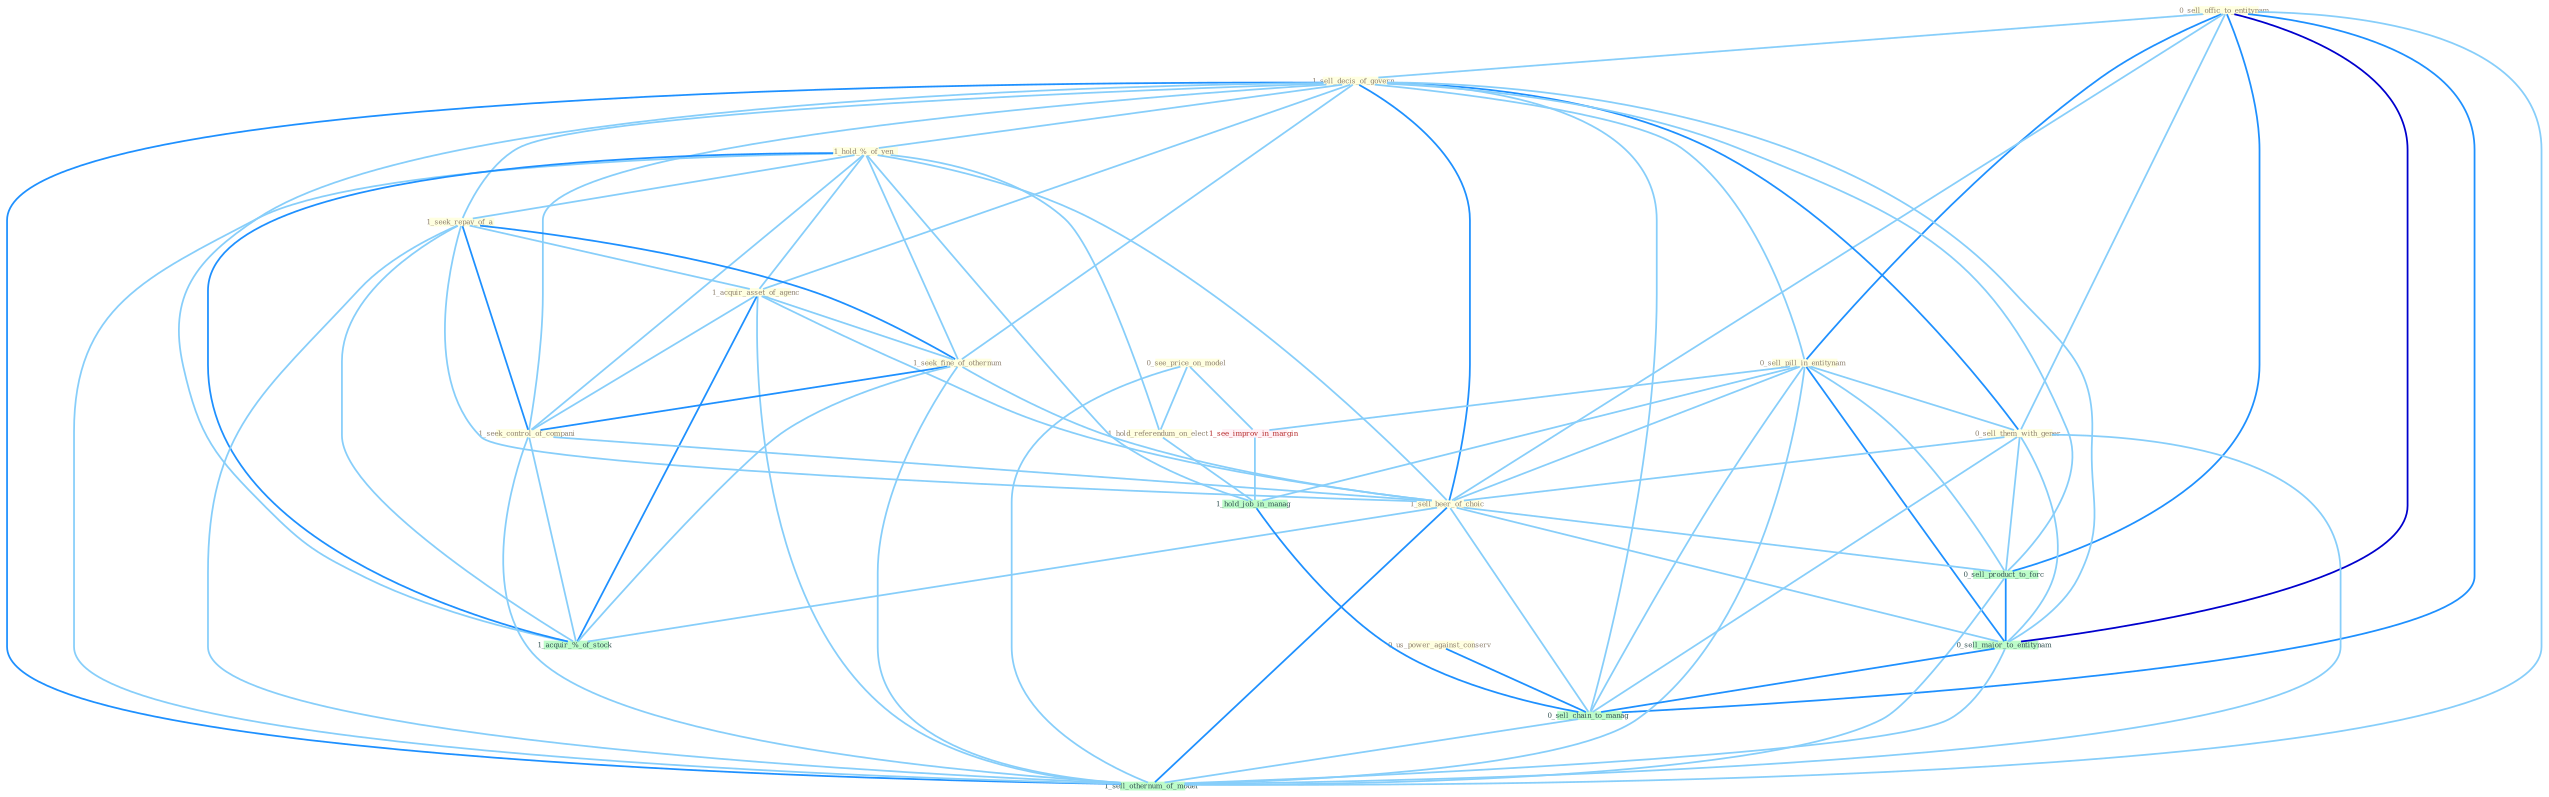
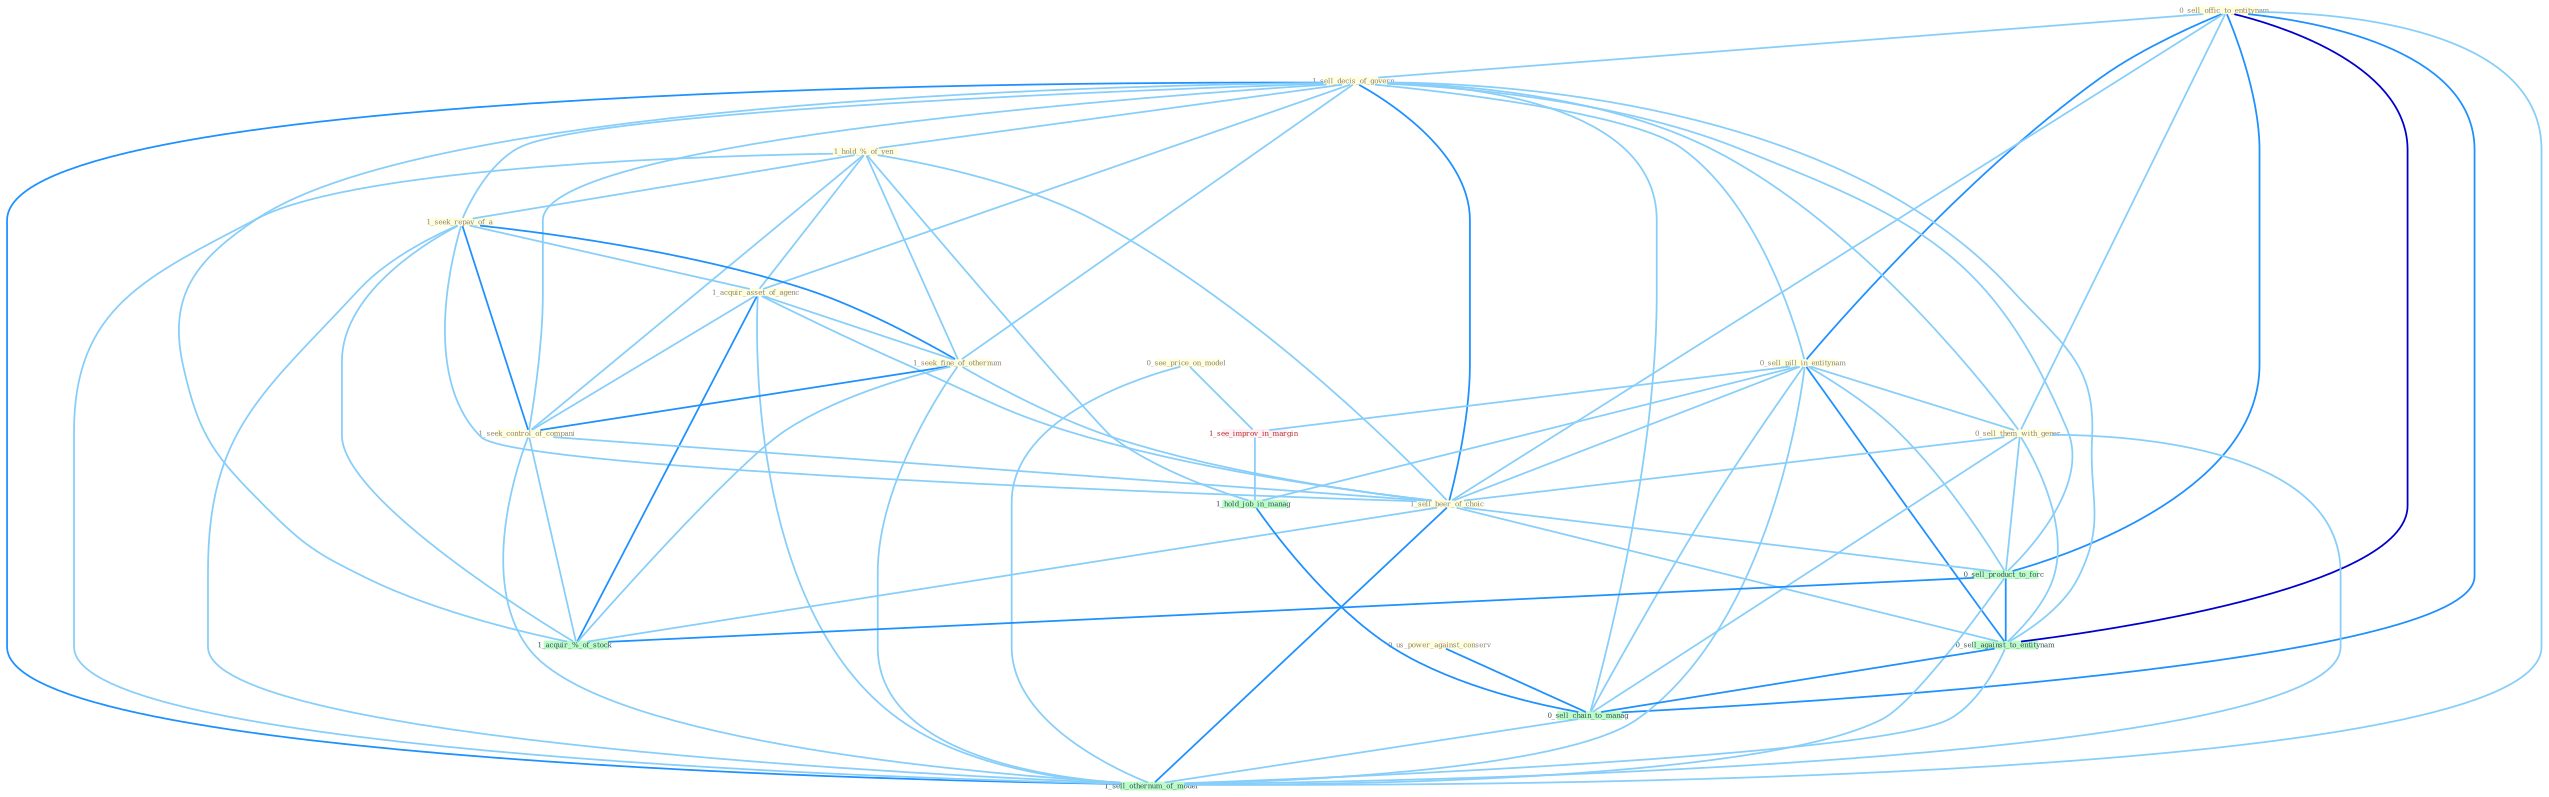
edge "1_sell_decis_of_govern" -- "0_sell_them_with_gener": color #1e90ff -> #87cefa
edge "1_hold_%_of_yen" -- "1_acquir_%_of_stock": now "0_sell_product_to_forc" -- "1_acquir_%_of_stock"
node "1_hold_referendum_on_elect": removed
edge "1_sell_beer_of_choic" -- "0_sell_chain_to_manag": removed
node "0_sell_major_to_entitynam": label "0_sell_major_to_entitynam" -> "0_sell_against_to_entitynam"
